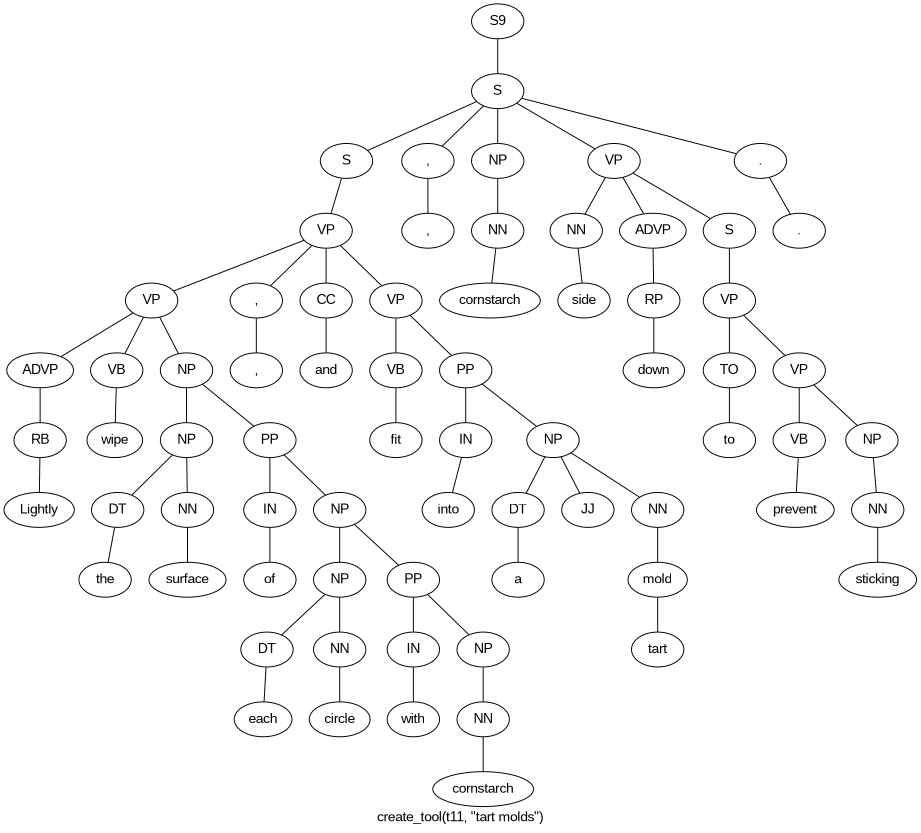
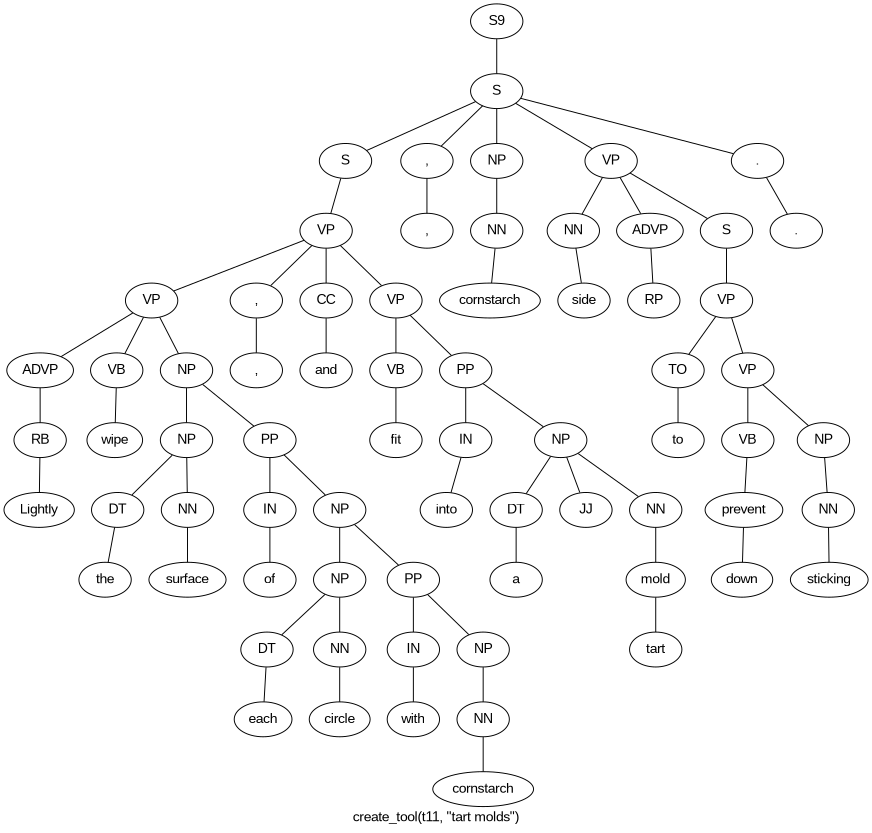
edge "RP" -- "down": now "prevent" -- "down"
